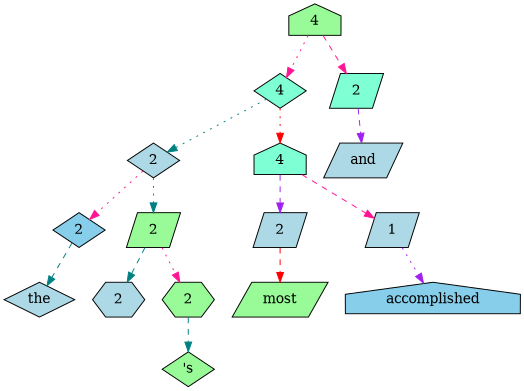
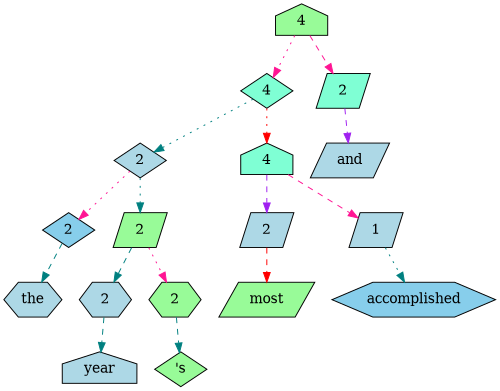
edge "1" -> "accomplished": color purple -> teal
node "the": shape diamond -> hexagon
node "accomplished": shape house -> hexagon
node "year": added
